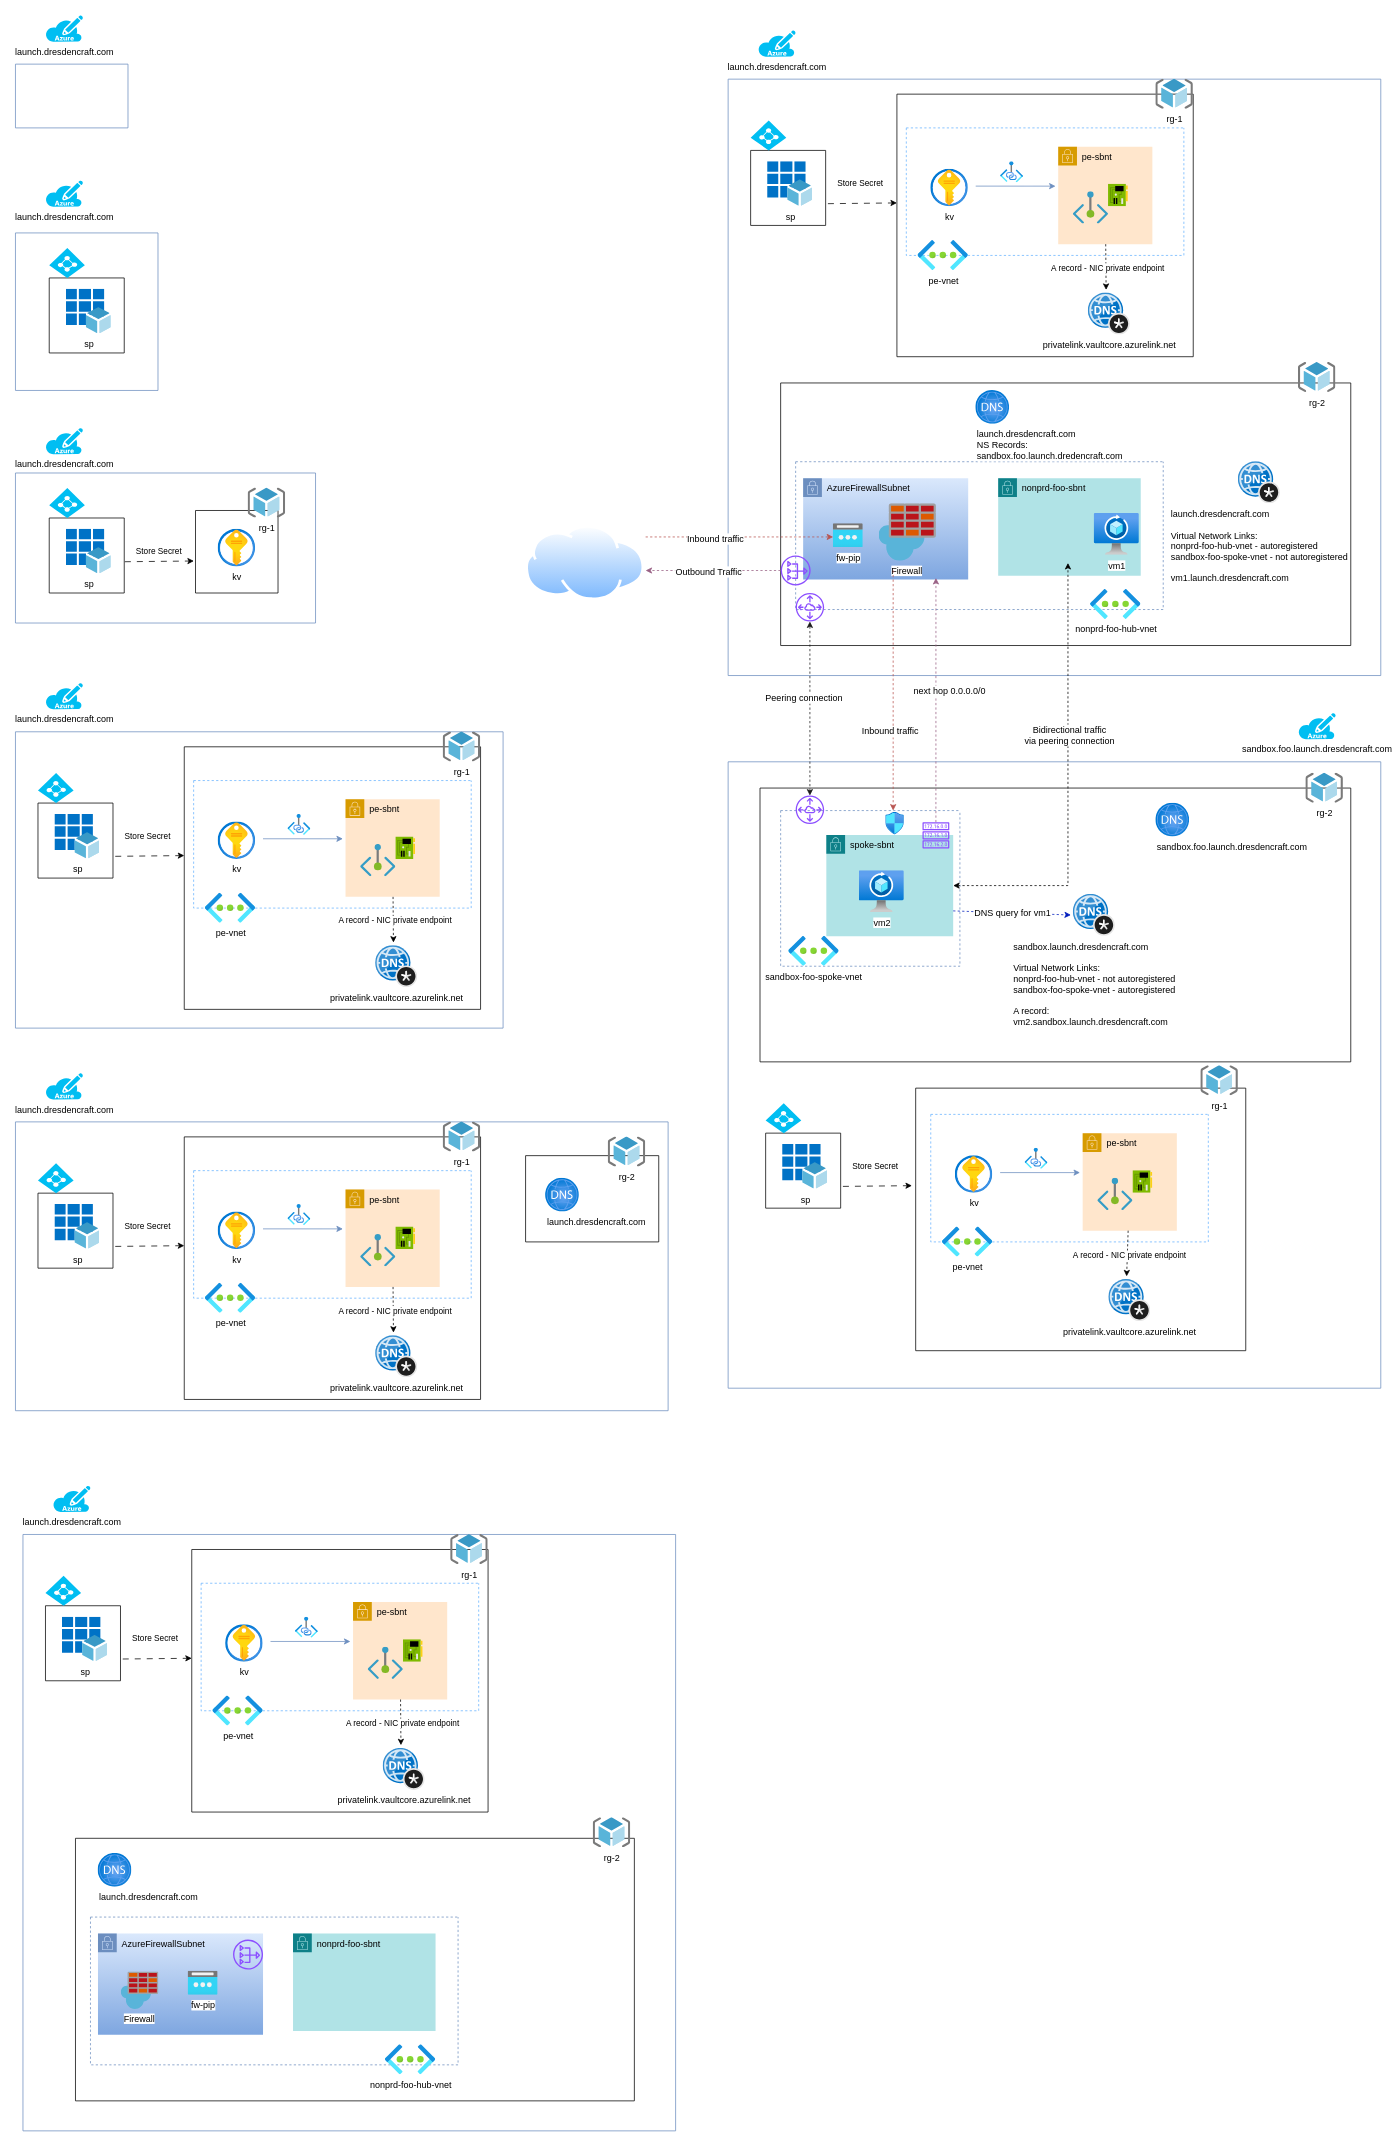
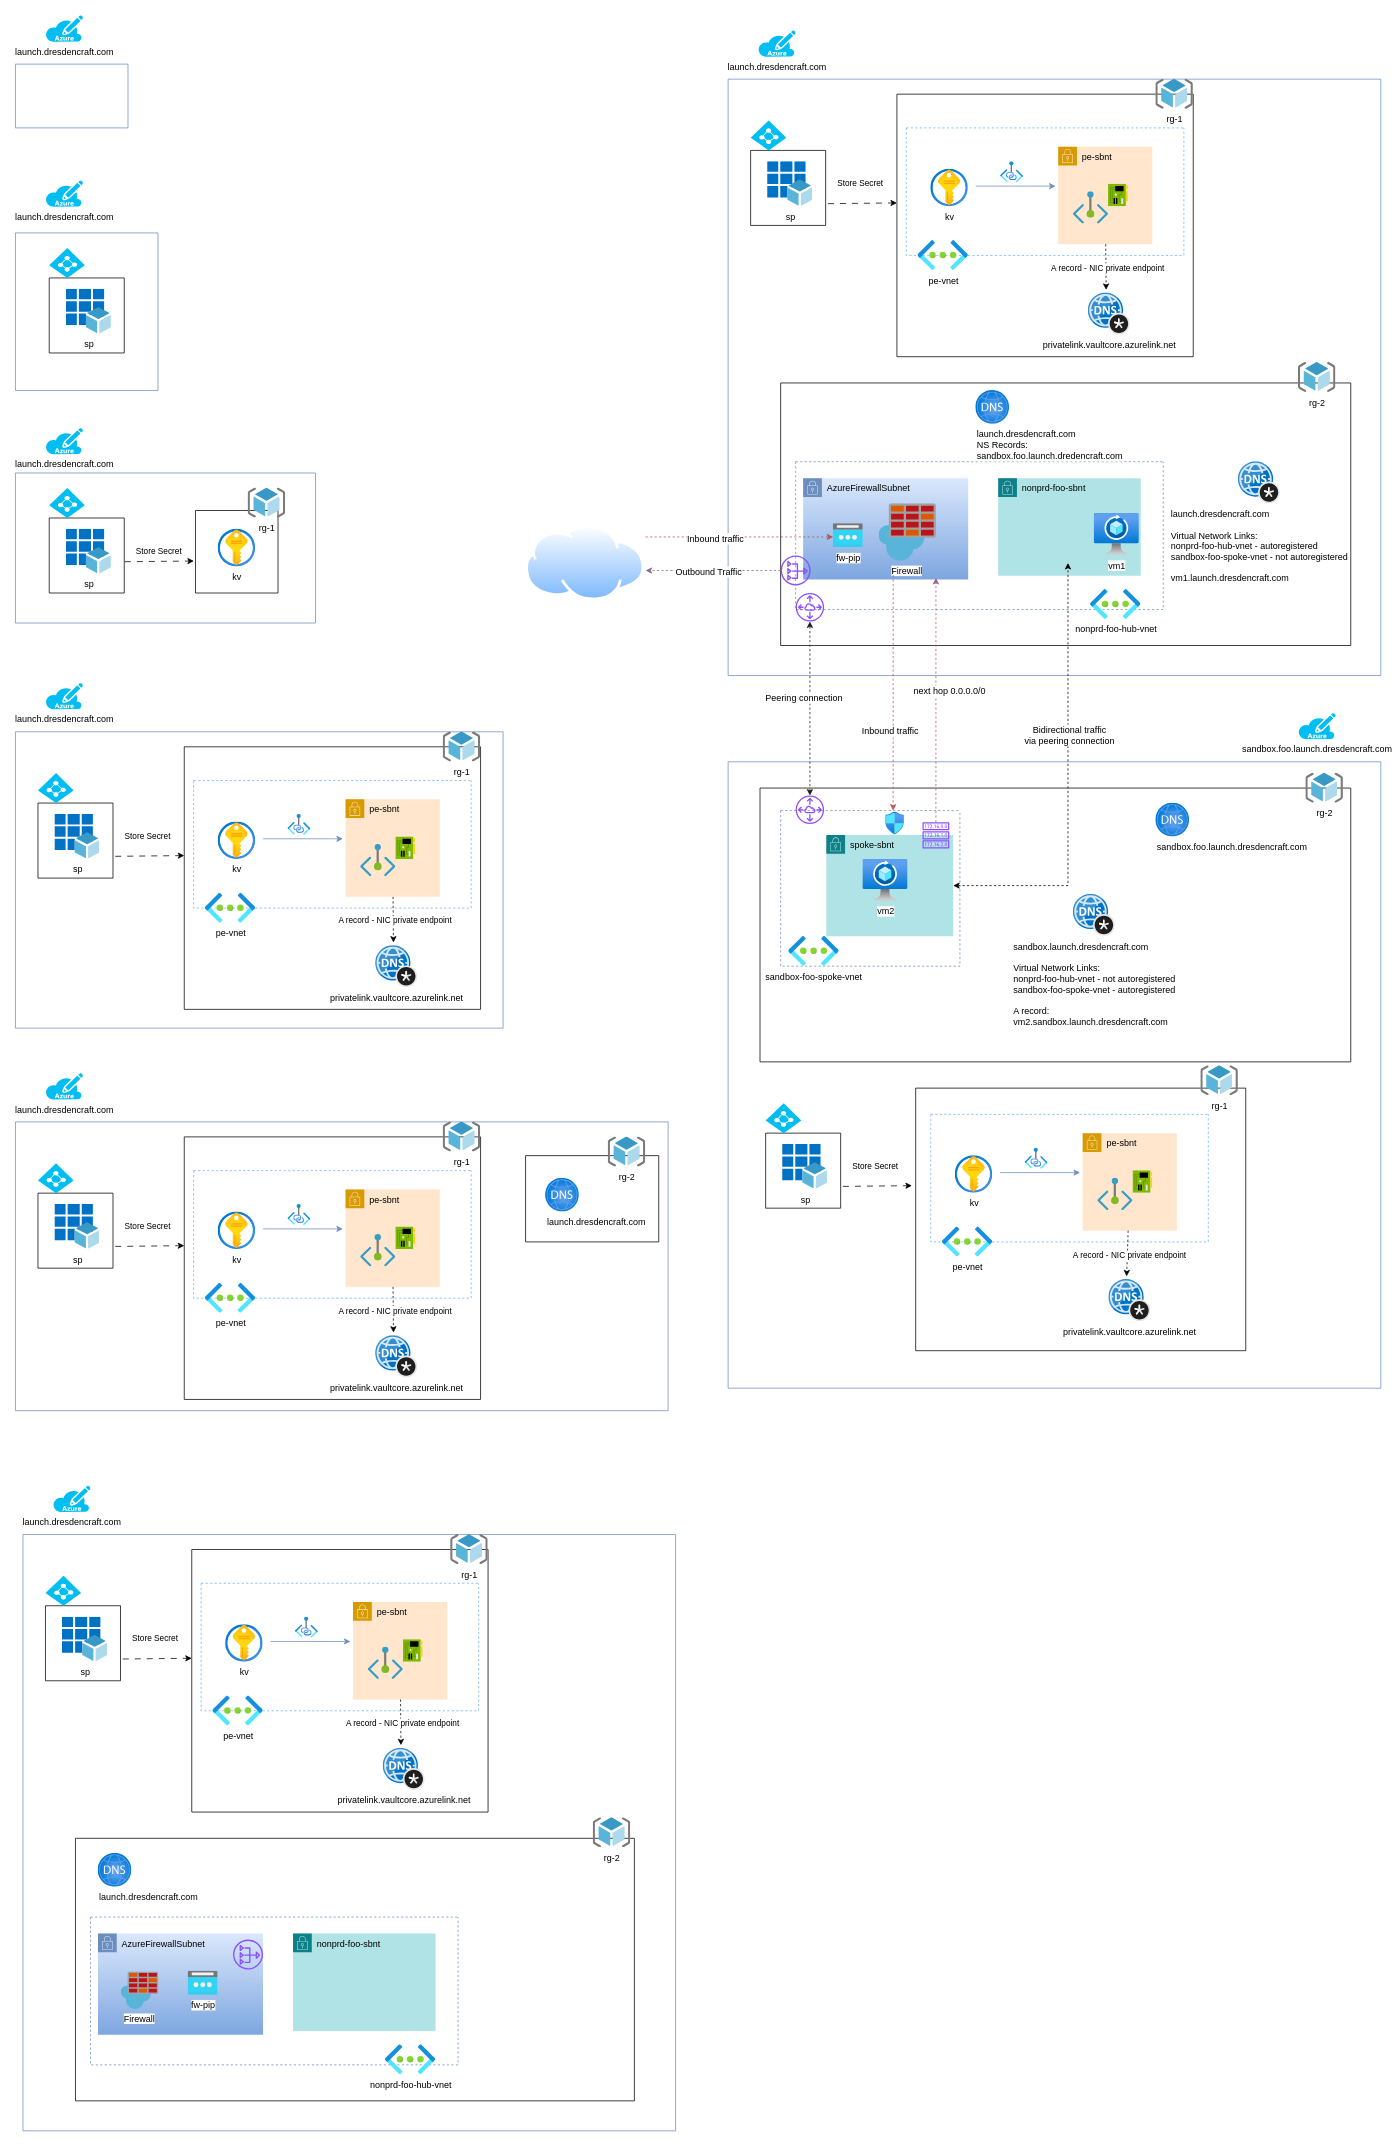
node "vm2": moved (881, 891) -> (885, 880)
edge "spoke-sbnt" -> "sandbox.launch.dresdencraft.com Virtual Network Links: nonprd-foo-hub-vnet - not autoregistered sandbox-foo-spoke-vnet - autoregistered A record: vm2.sandbox.launch.dresdencraft.com": removed, label "DNS query for vm1"
